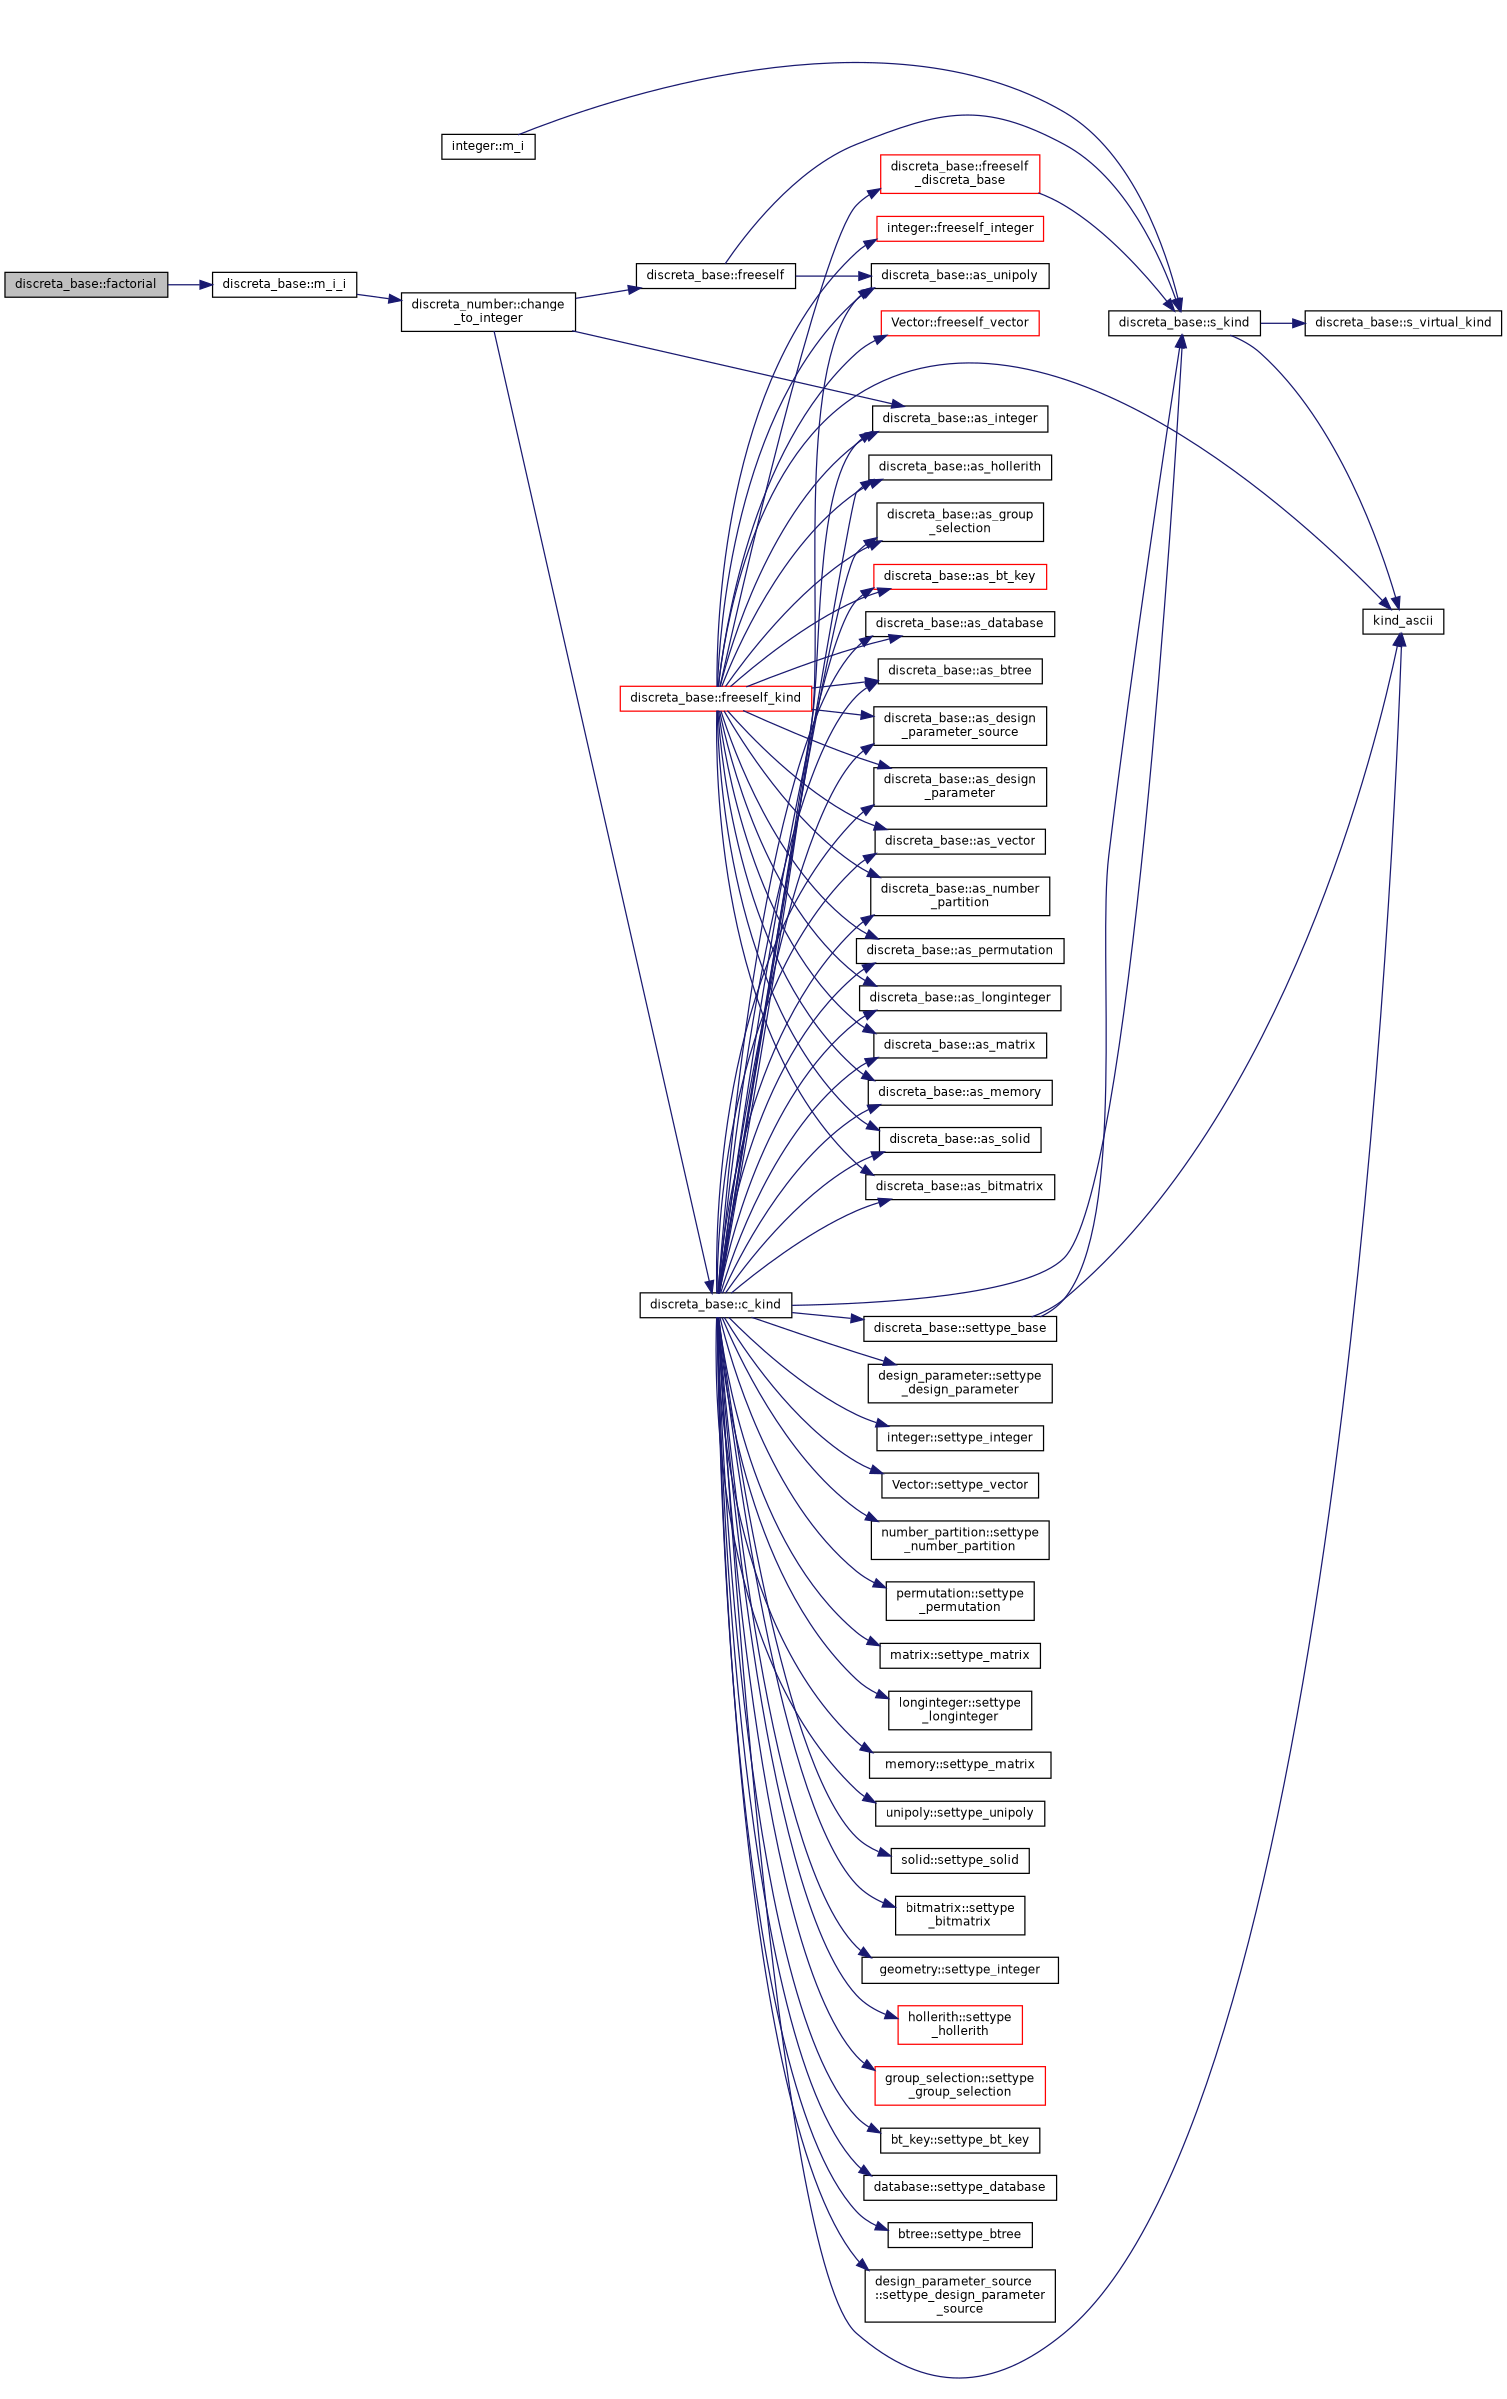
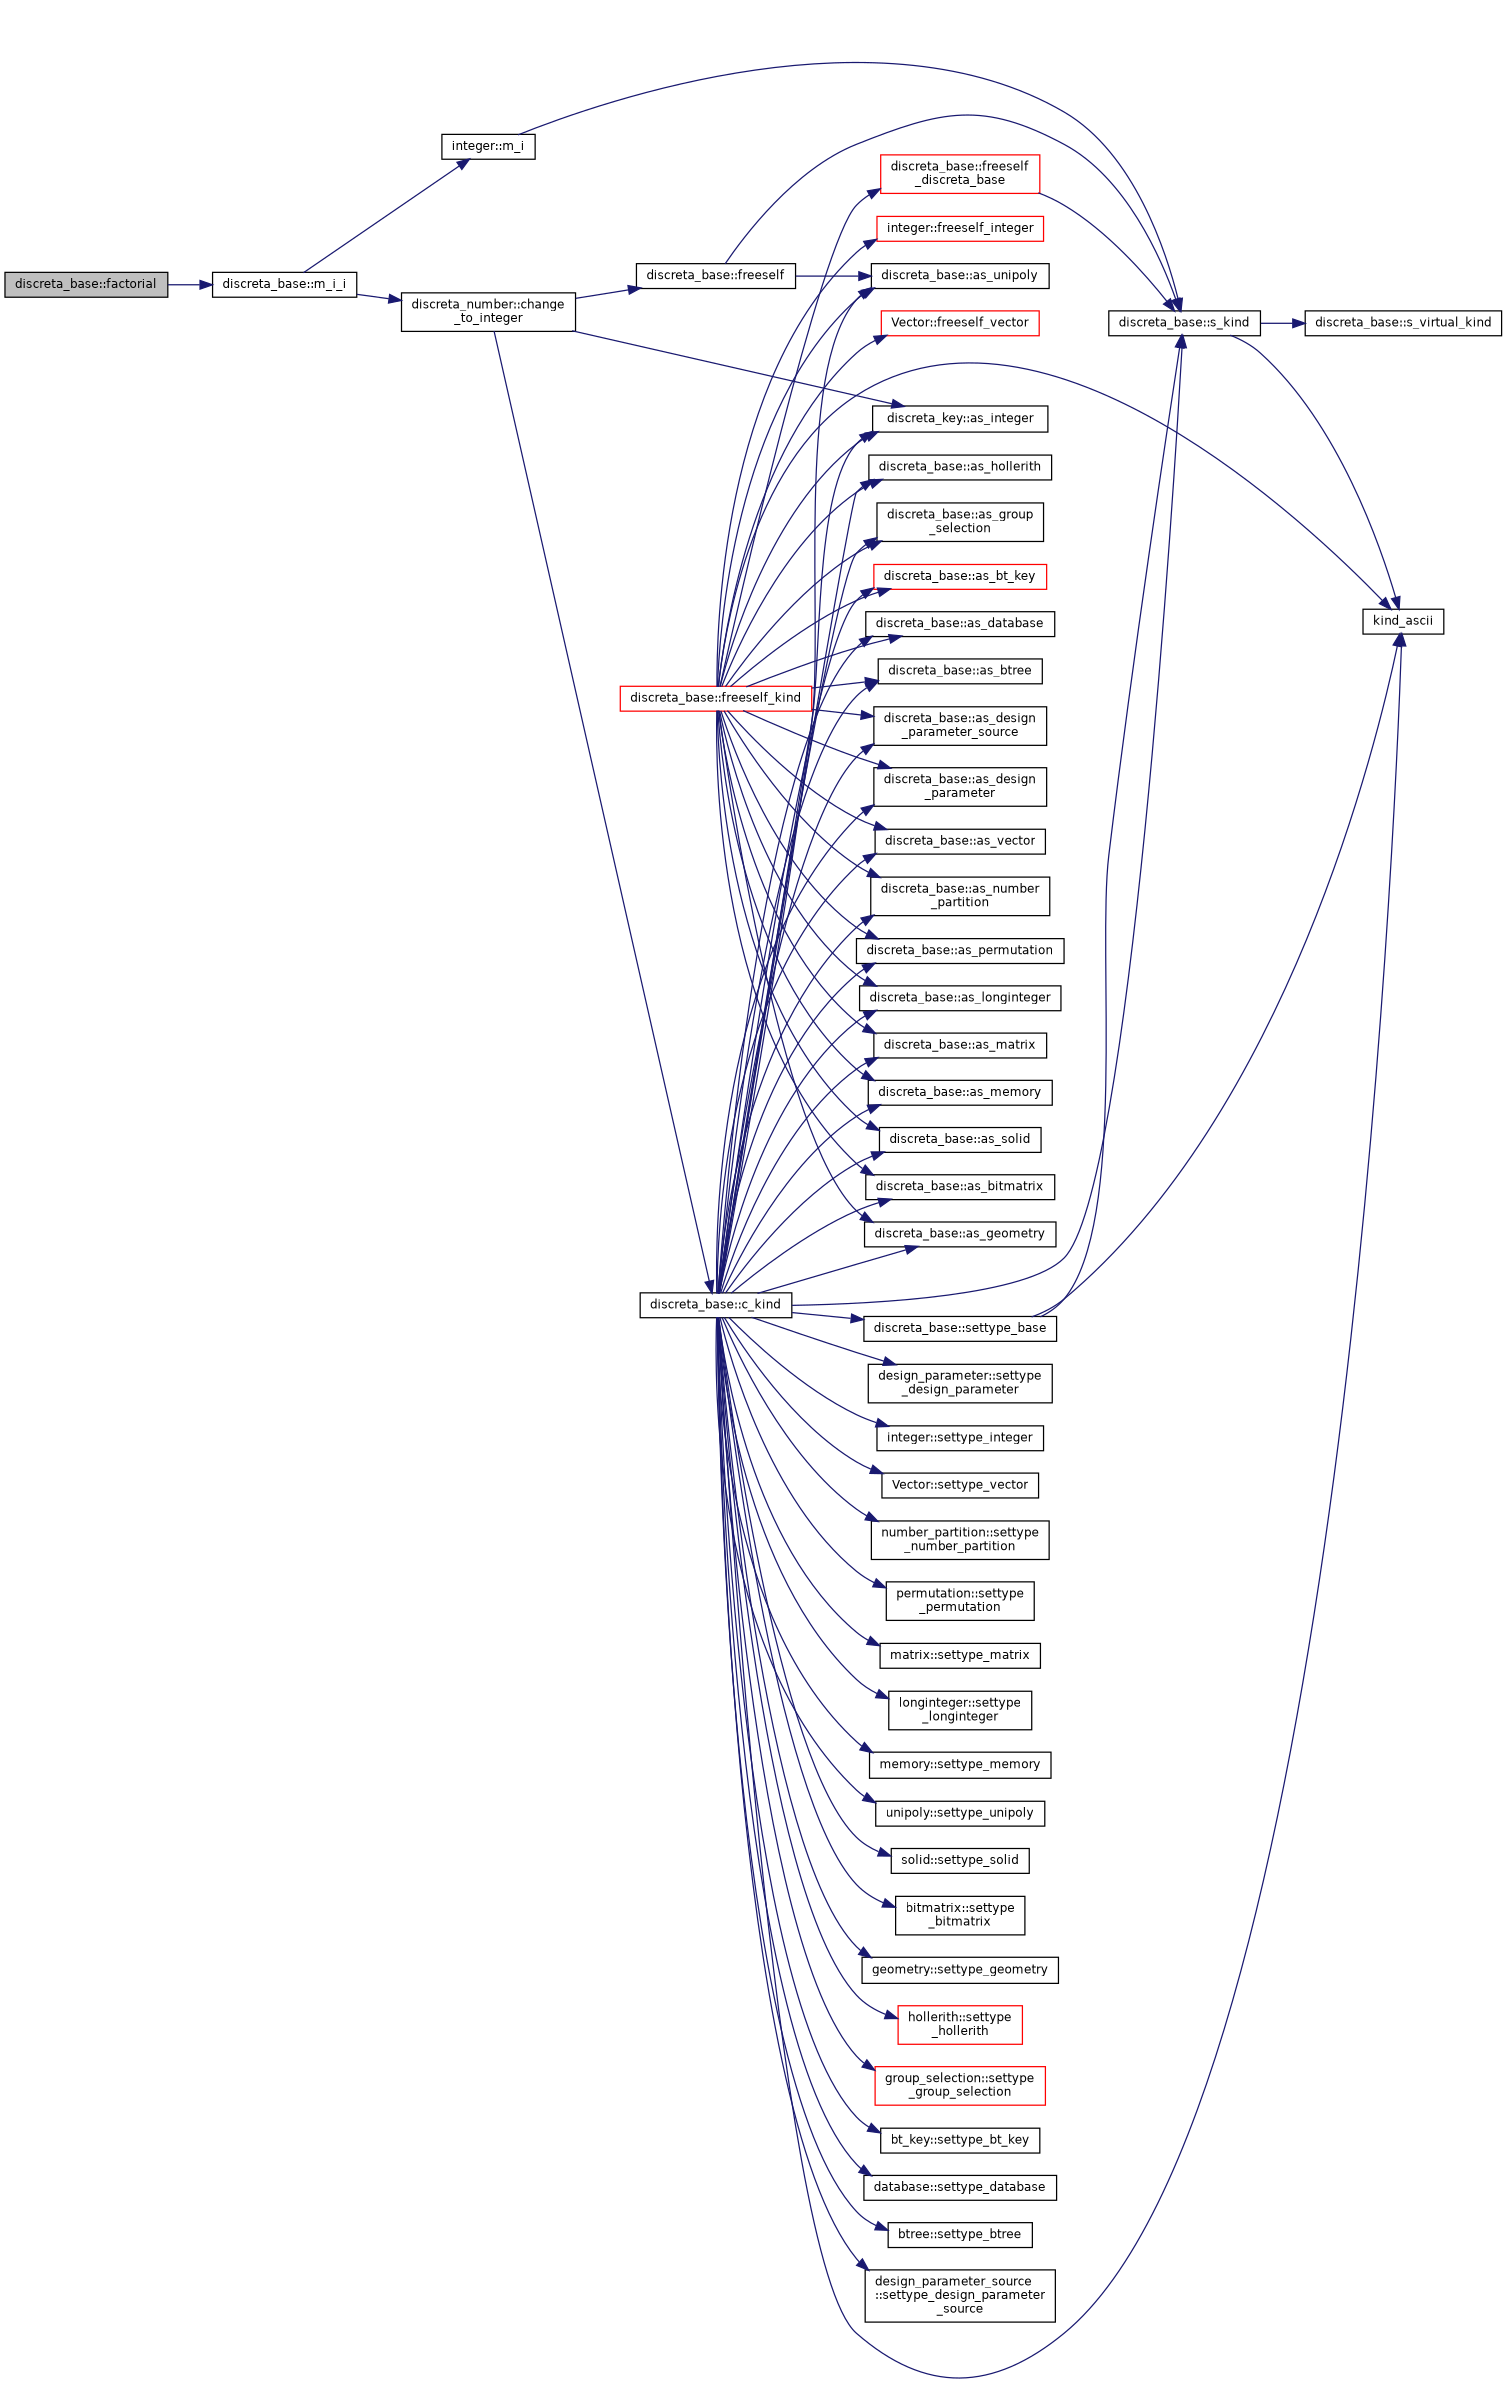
edge "discreta_base::m_i_i" -> "integer::m_i": added
node "discreta_base::as_integer": label "discreta_base::as_integer" -> "discreta_key::as_integer"
node "discreta_base::as_geometry": added
node "memory::settype_matrix": label "memory::settype_matrix" -> "memory::settype_memory"
node "geometry::settype_integer": label "geometry::settype_integer" -> "geometry::settype_geometry"
